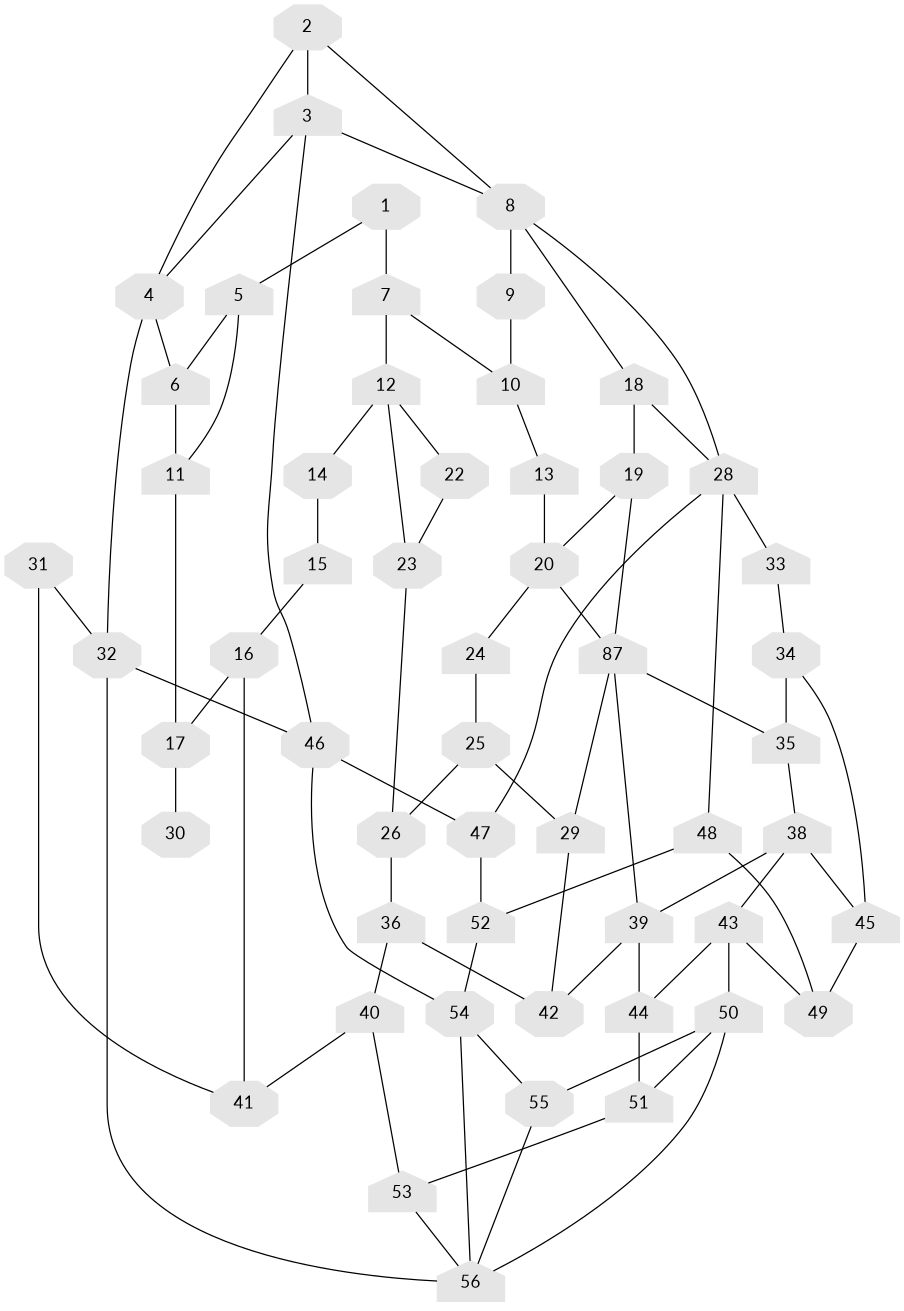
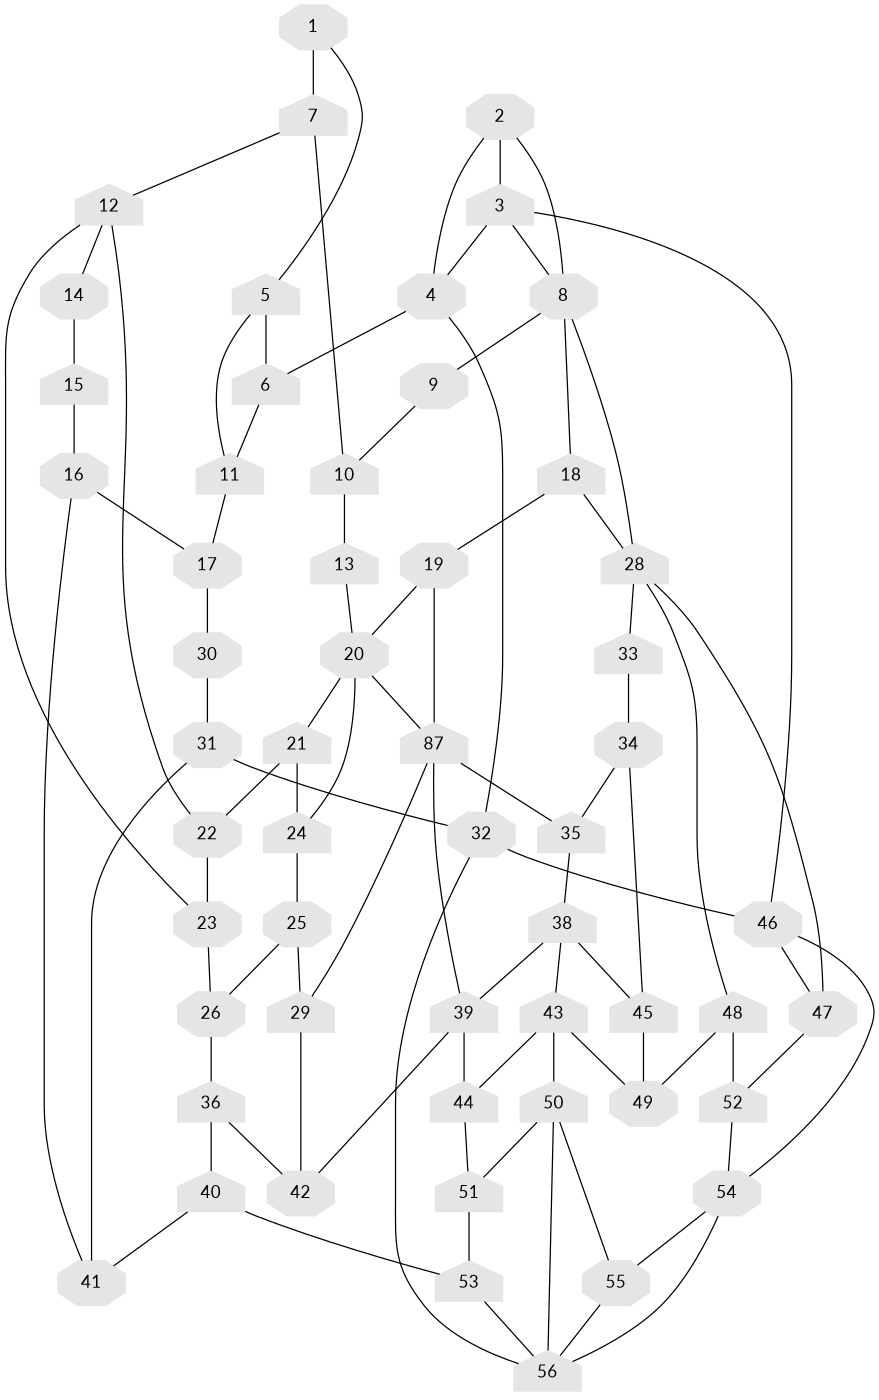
edge "30" -- "31": added
node "21": added
